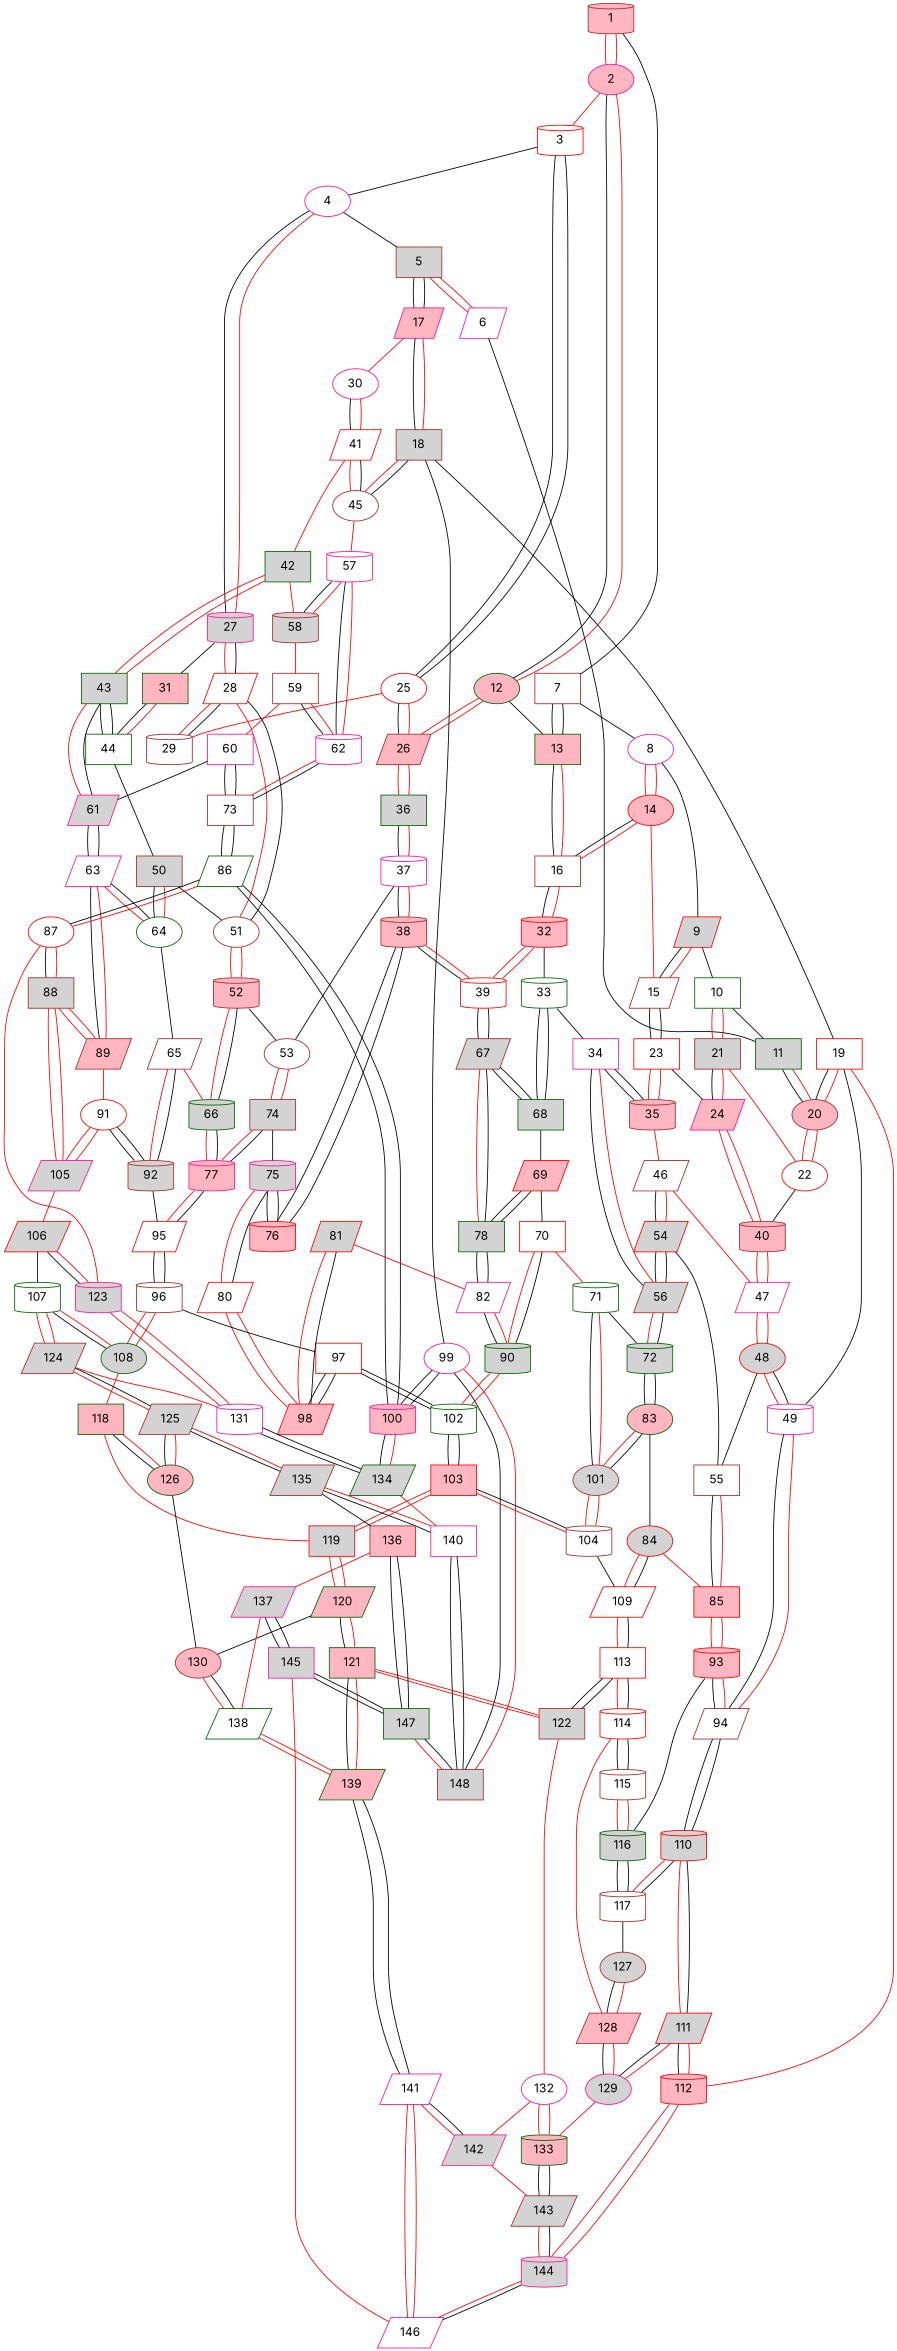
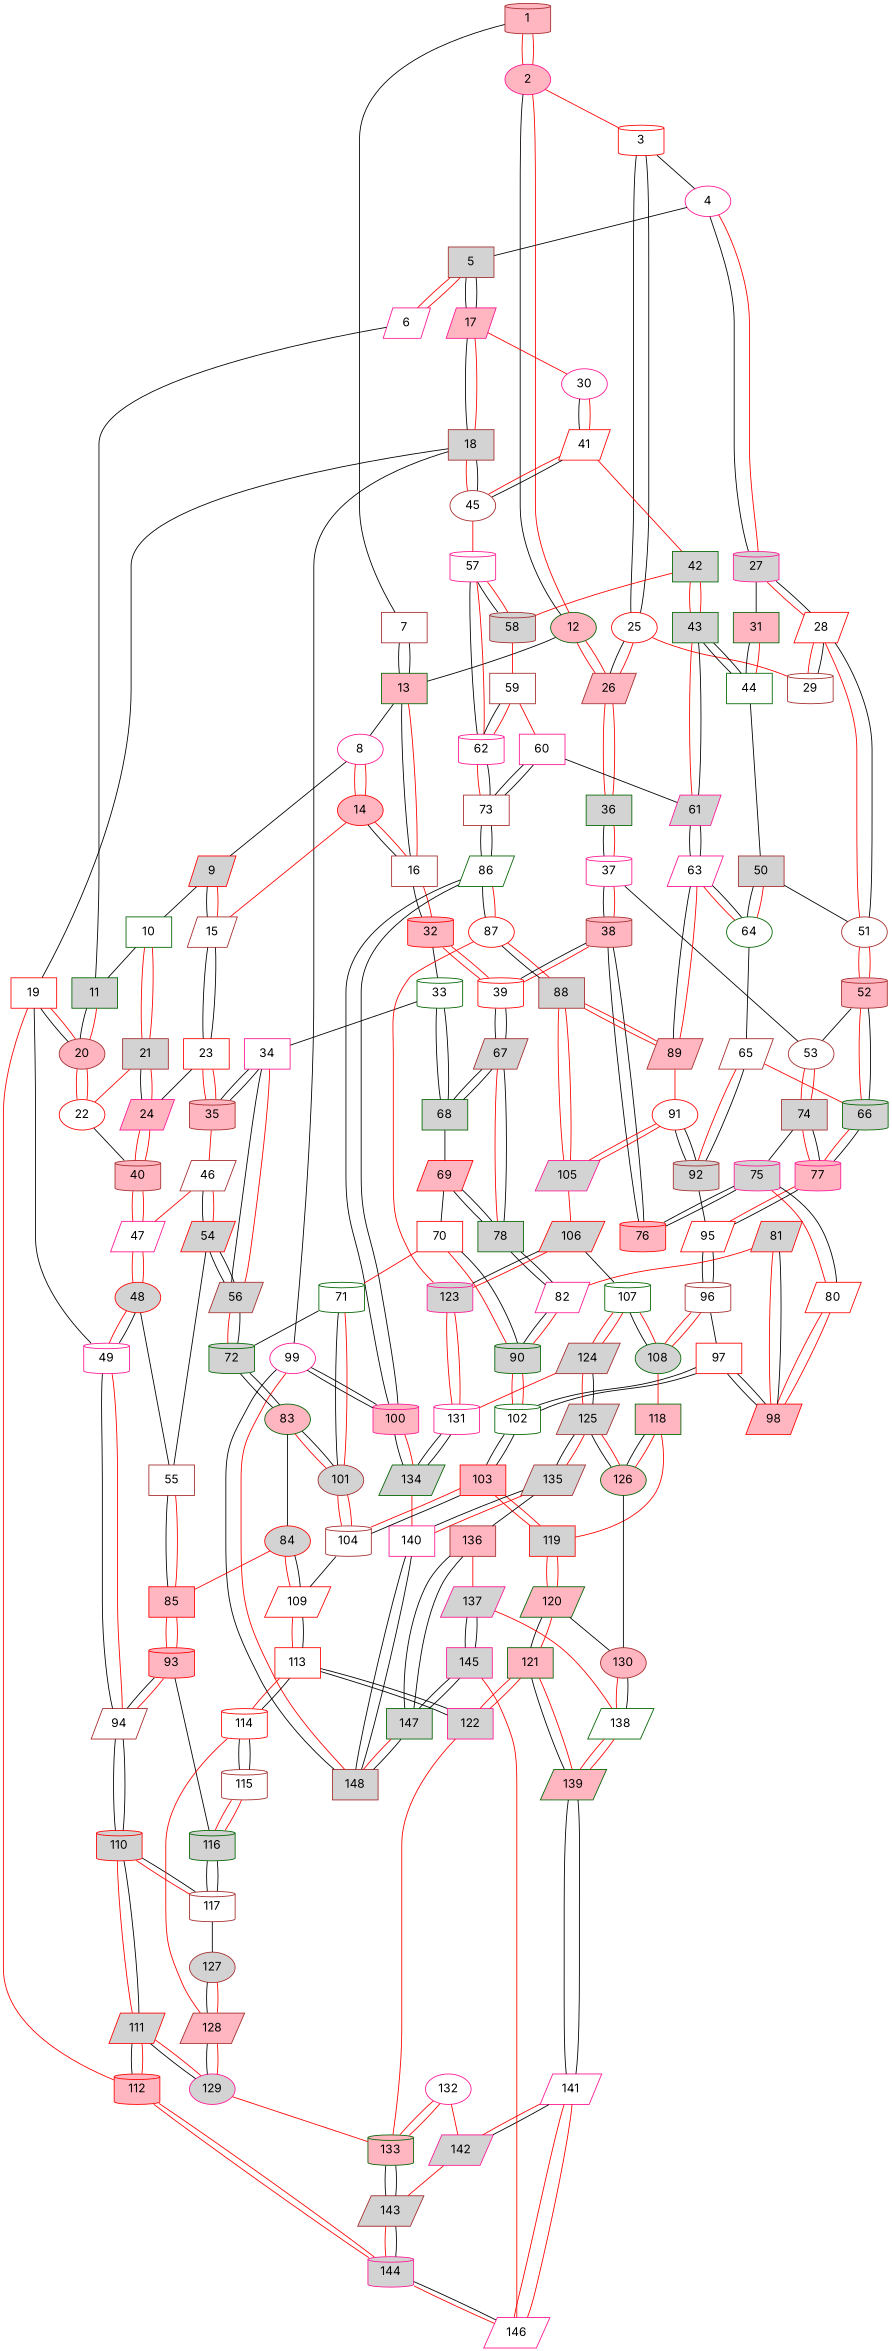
edge "7" -- "8": now "13" -- "8"
node "122": color brown -> deeppink
edge "122" -- "132": now "122" -- "133"
